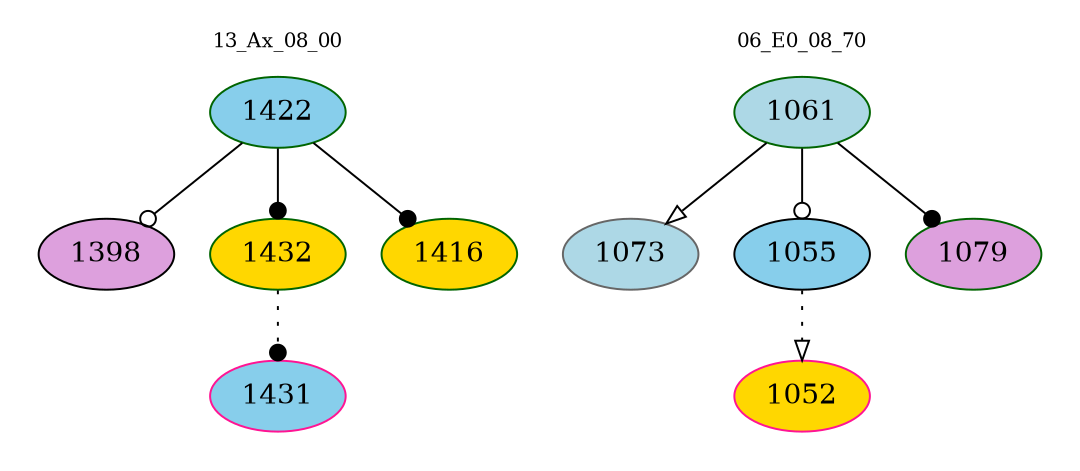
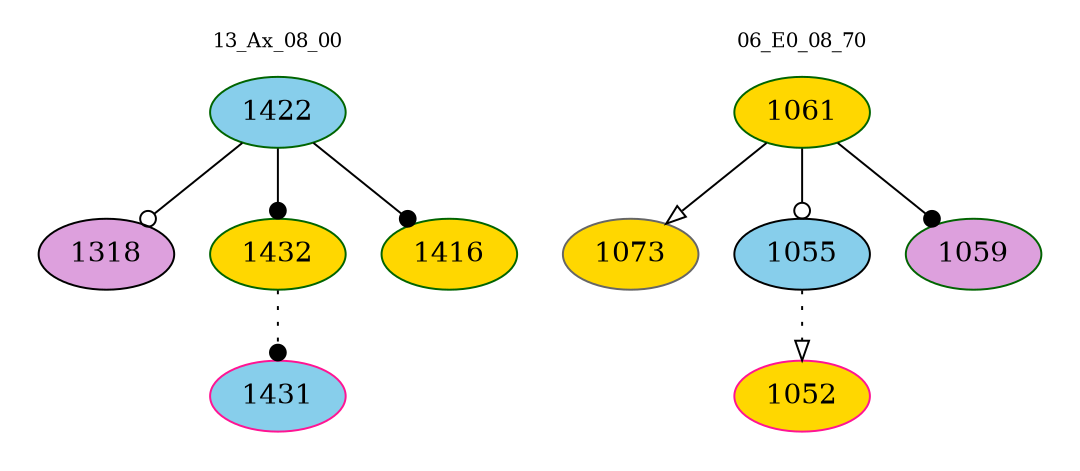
node "1061": fillcolor lightblue -> gold
node "1398": label "1398" -> "1318"
node "1073": fillcolor lightblue -> gold
node "1079": label "1079" -> "1059"
